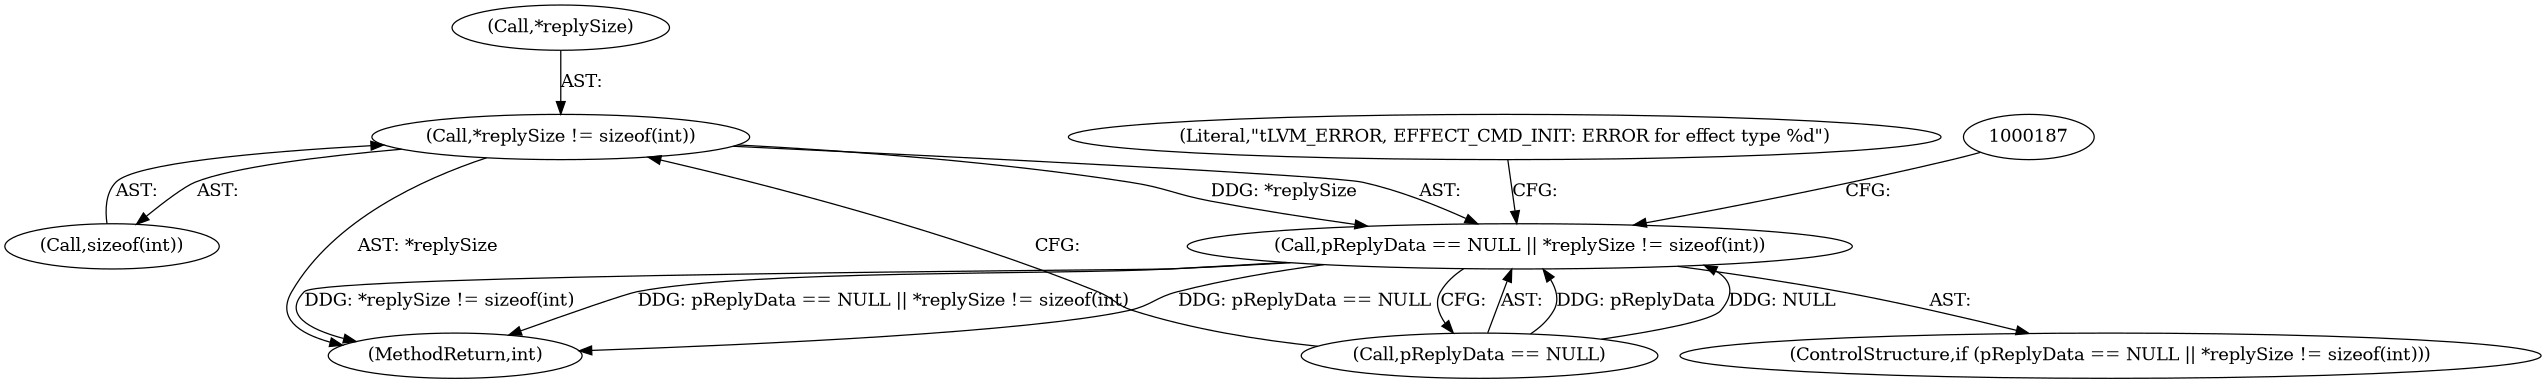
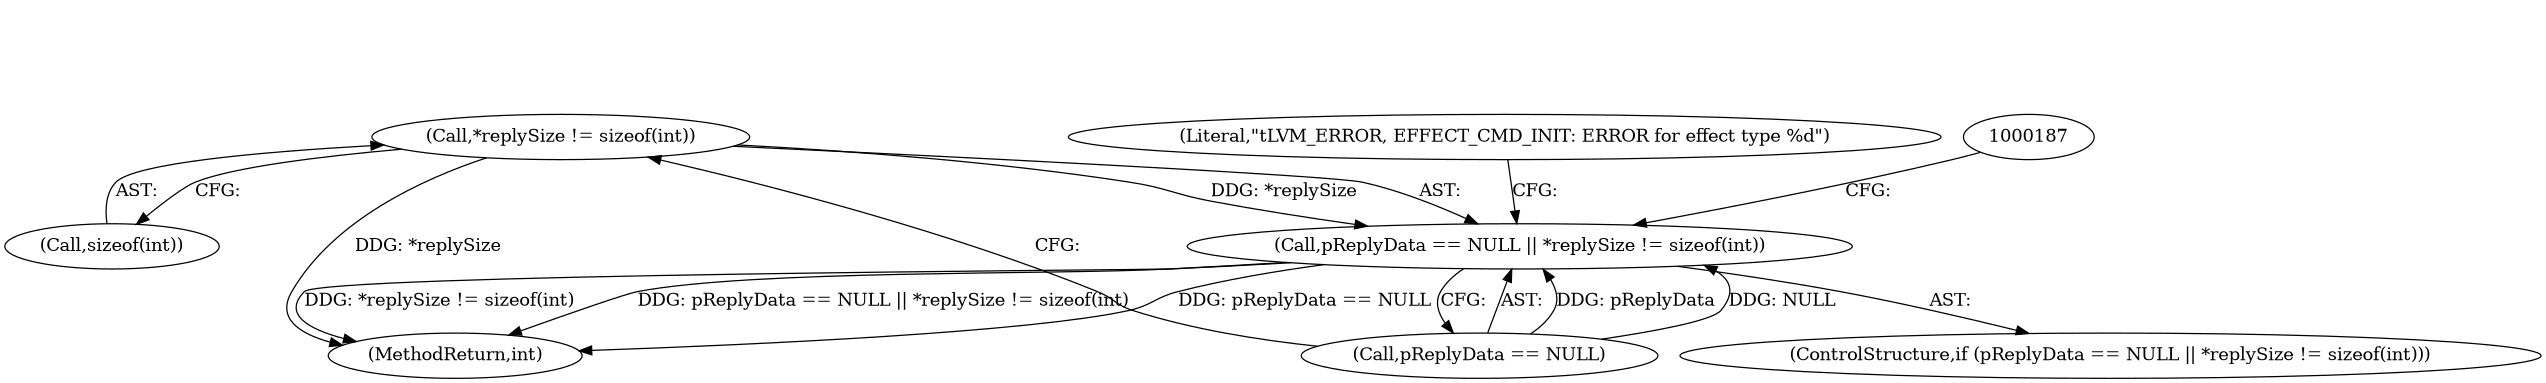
node "(Call,*replySize)": removed
edge "(Call,*replySize != sizeof(int))" -> "(Call,sizeof(int))": label "AST: " -> "CFG: "
edge "(Call,*replySize != sizeof(int))" -> "(MethodReturn,int)": label "AST: *replySize" -> "DDG: *replySize"
